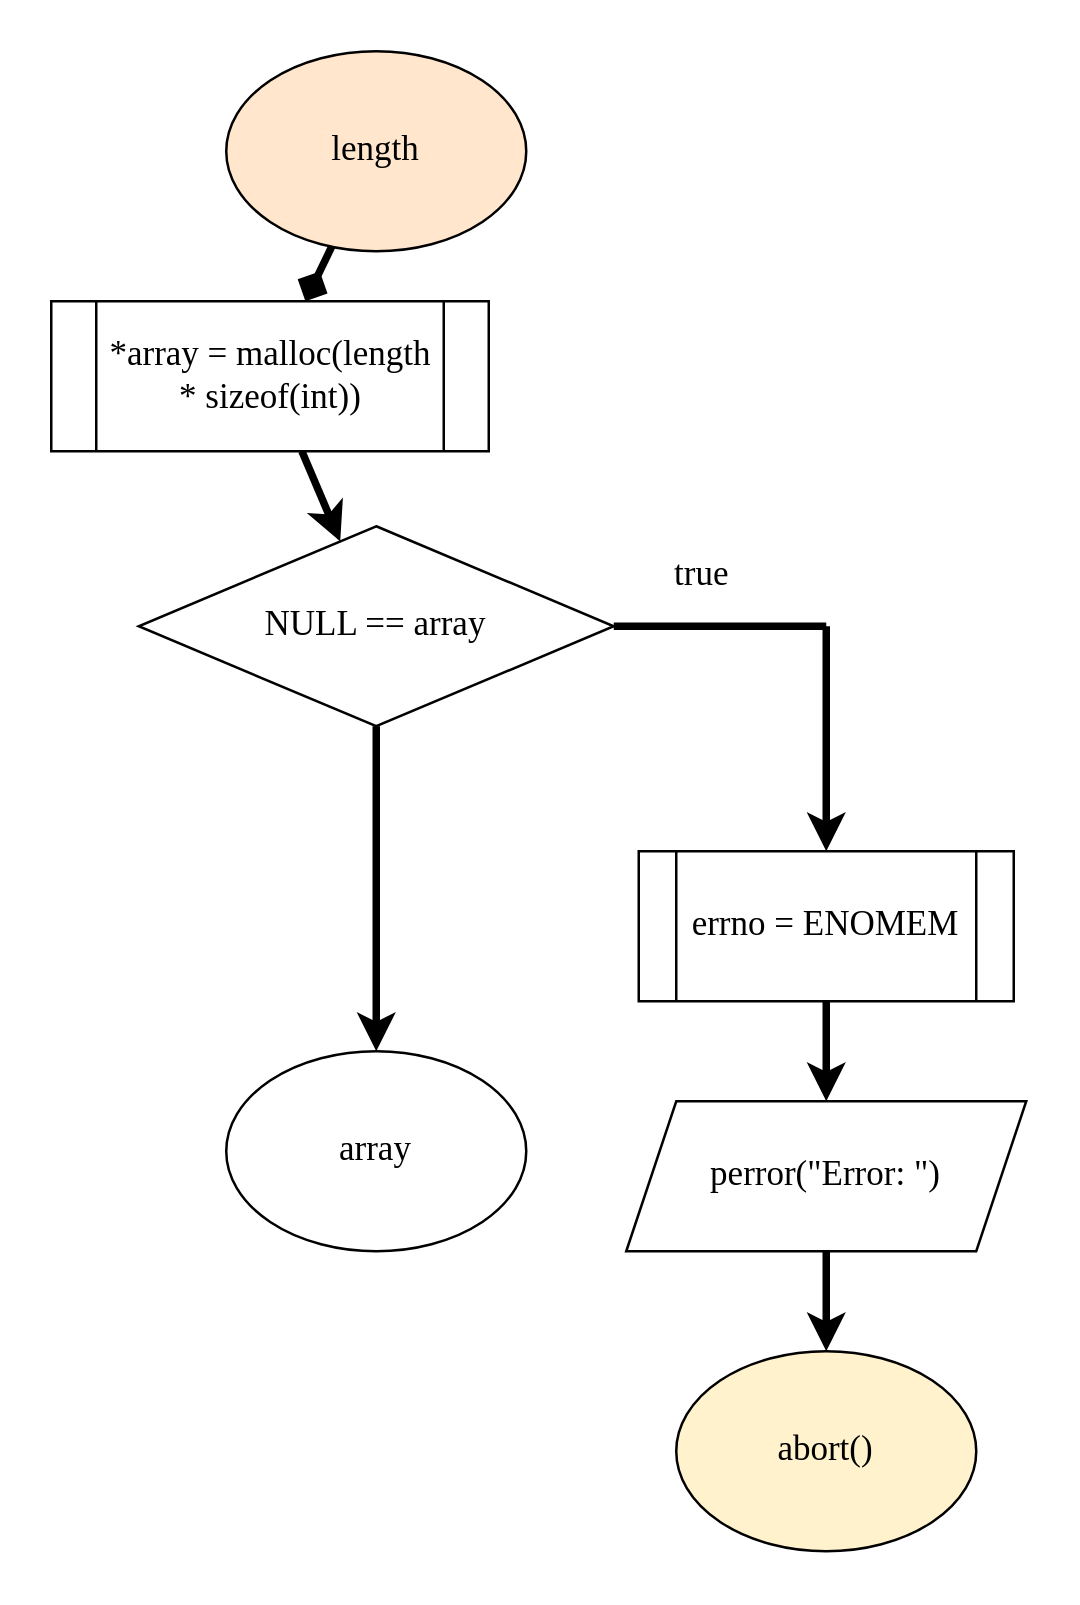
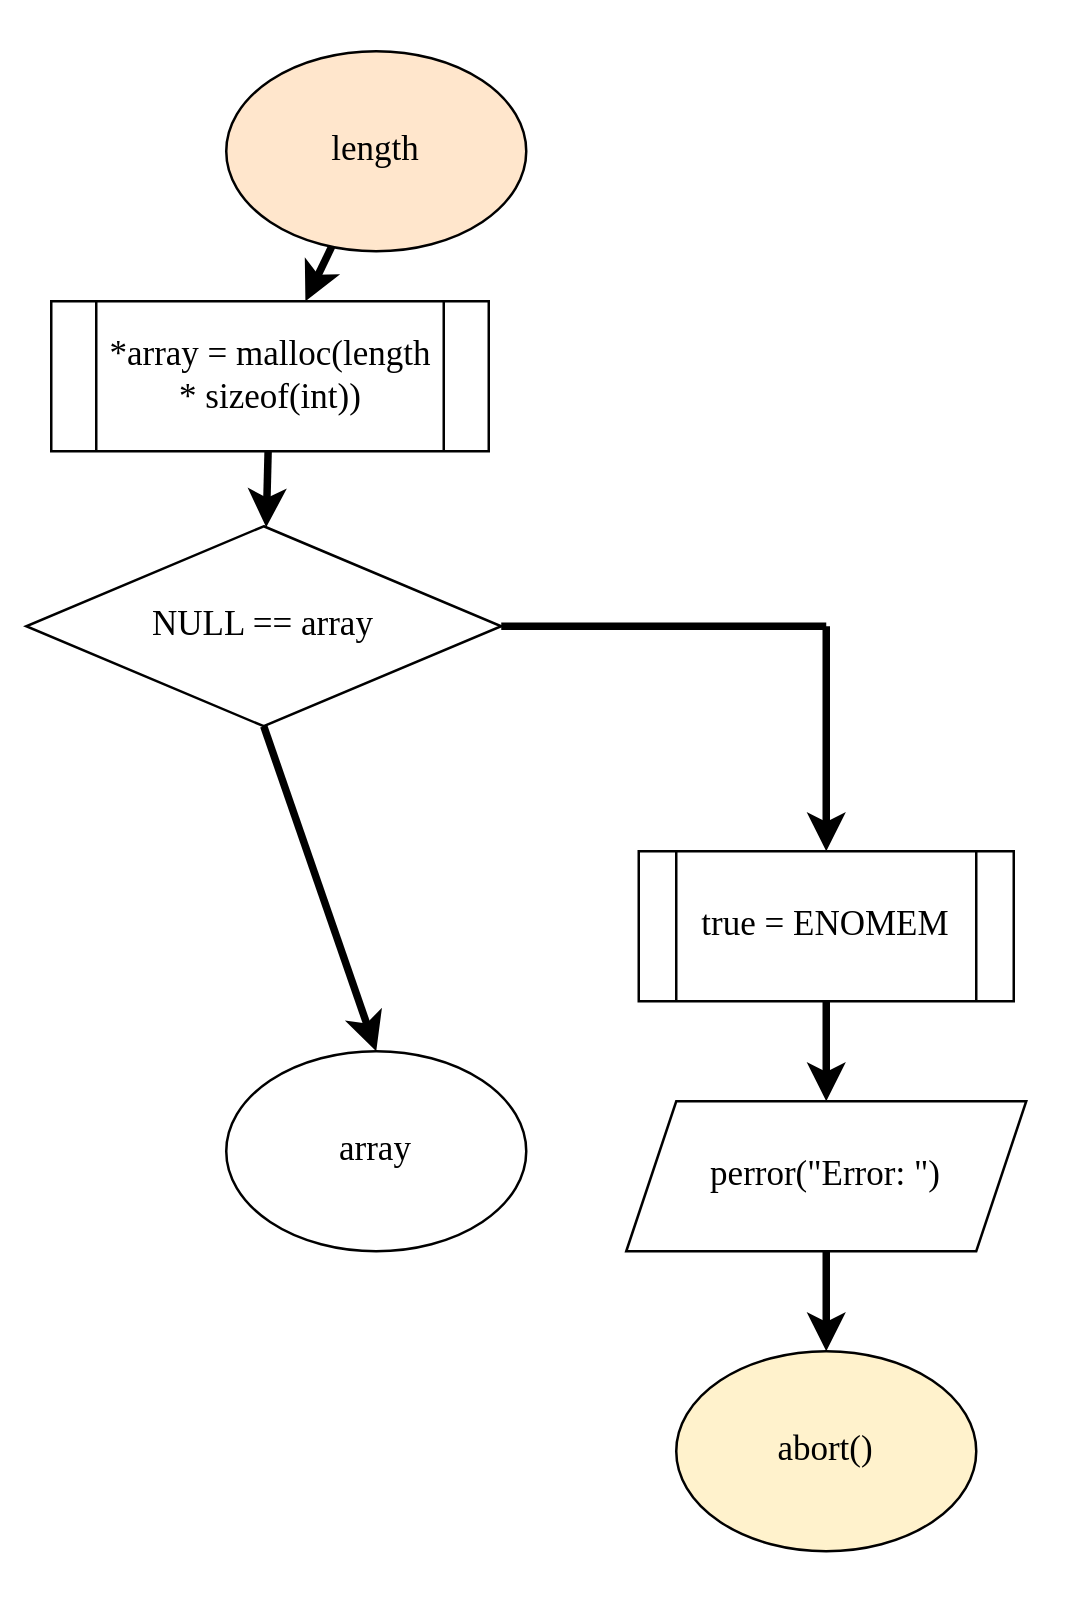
edge "length" -> "*array = malloc(length * sizeof(int))": arrowhead diamond -> classic
node "true": removed
node "NULL == array": moved (376, 626) -> (264, 626)
node "errno = ENOMEM": label "errno = ENOMEM" -> "true = ENOMEM"
